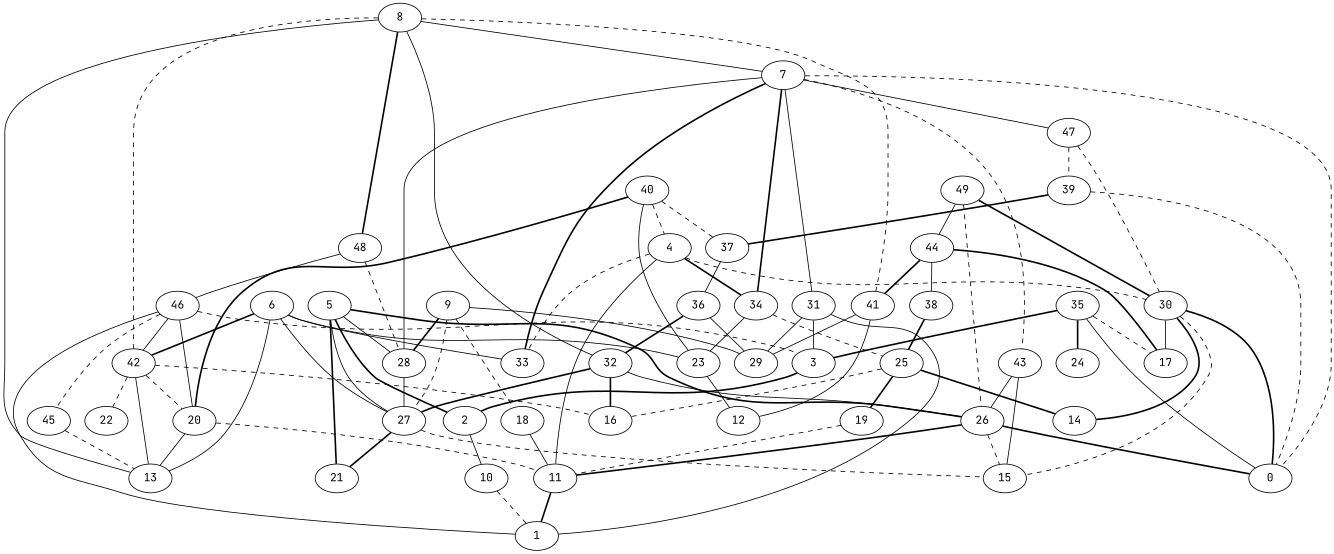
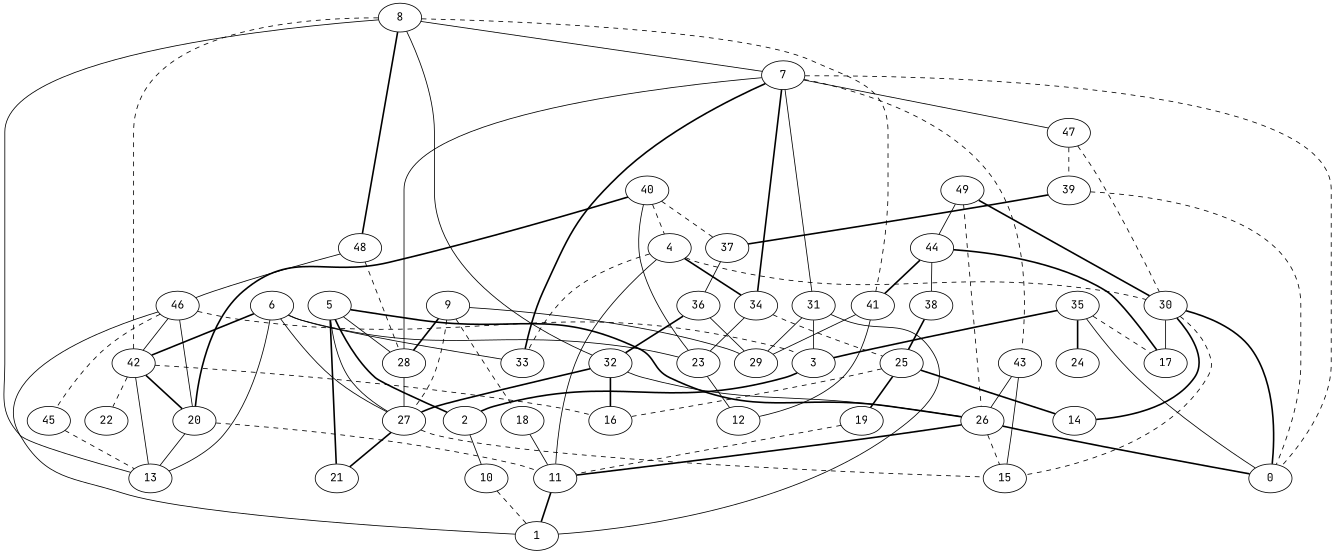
edge "42" -- "20": style dashed -> bold
